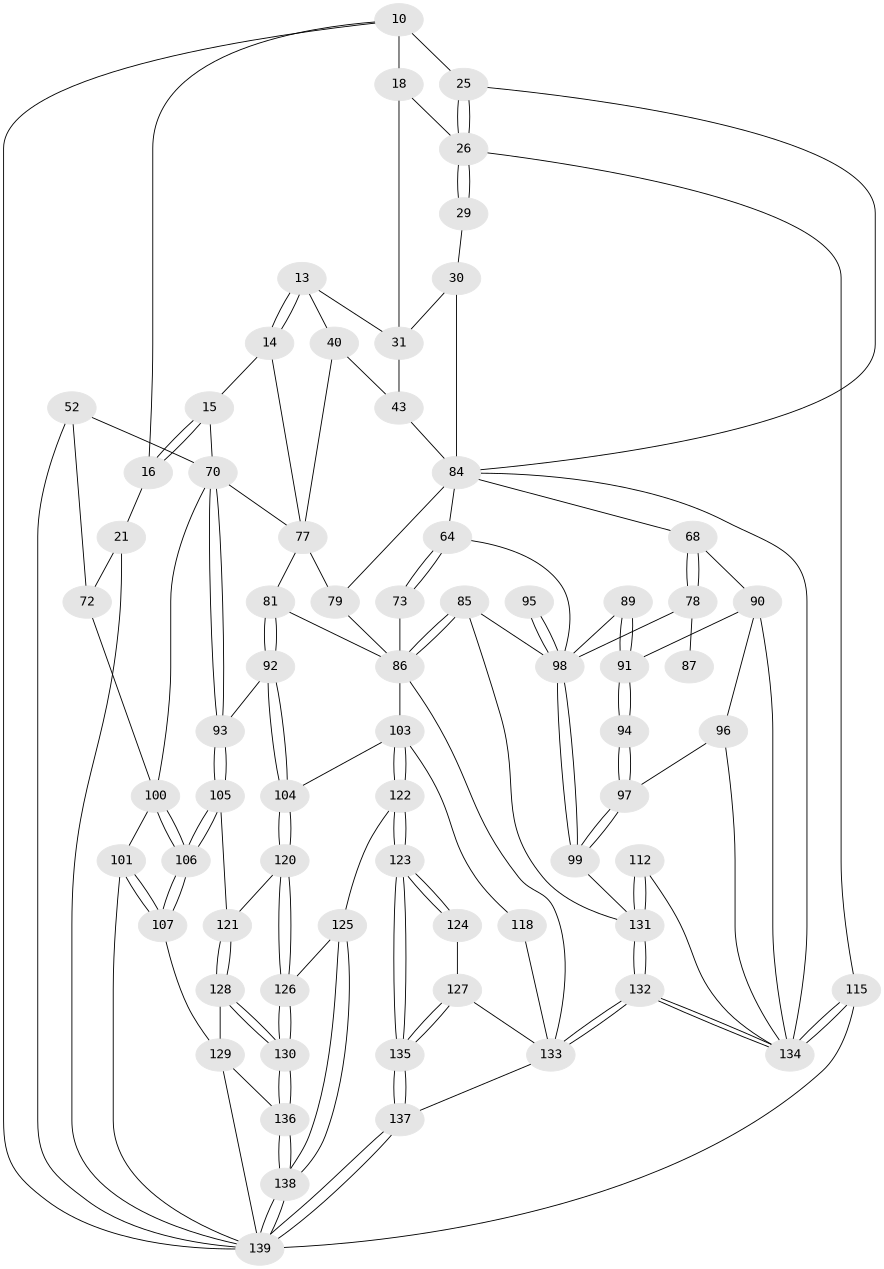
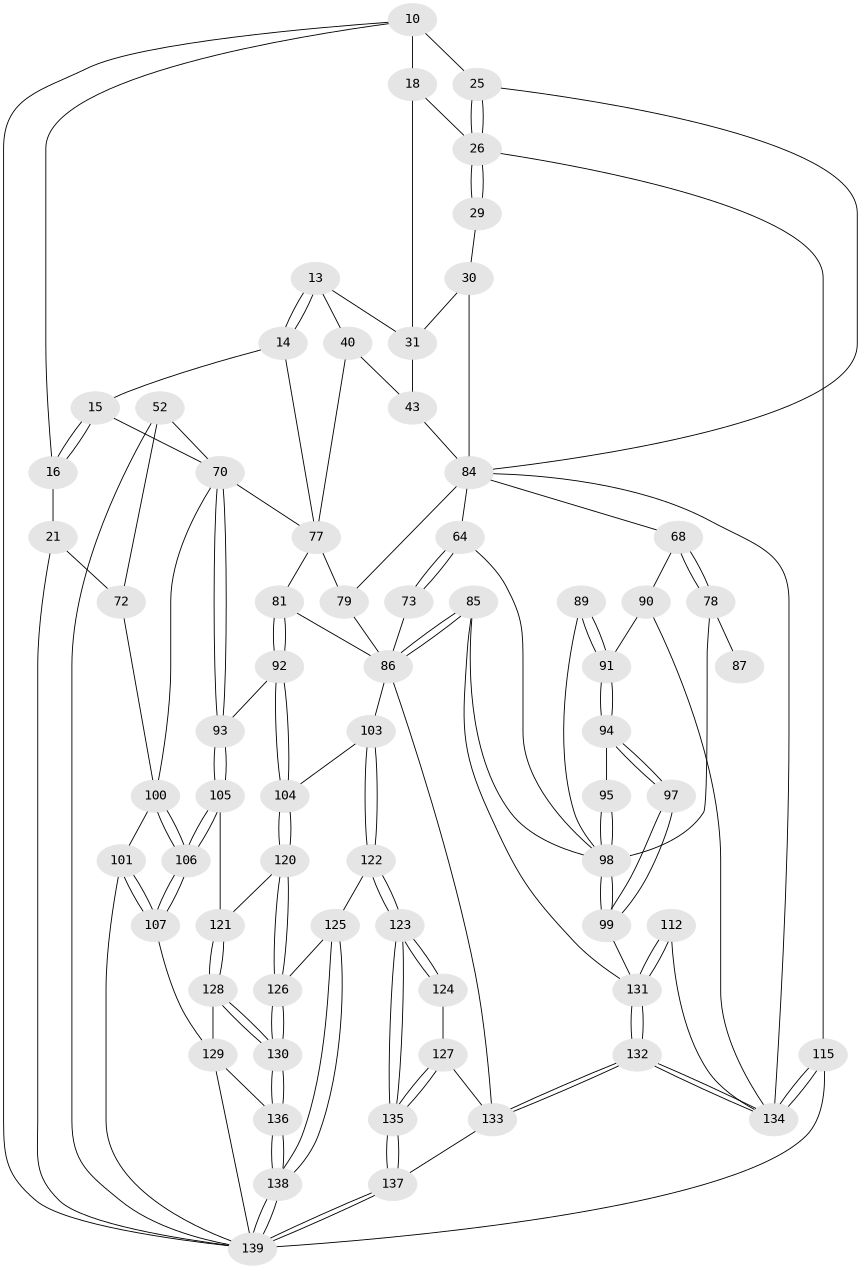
node "96": removed
edge "94" -- "95": added
node "118": removed
